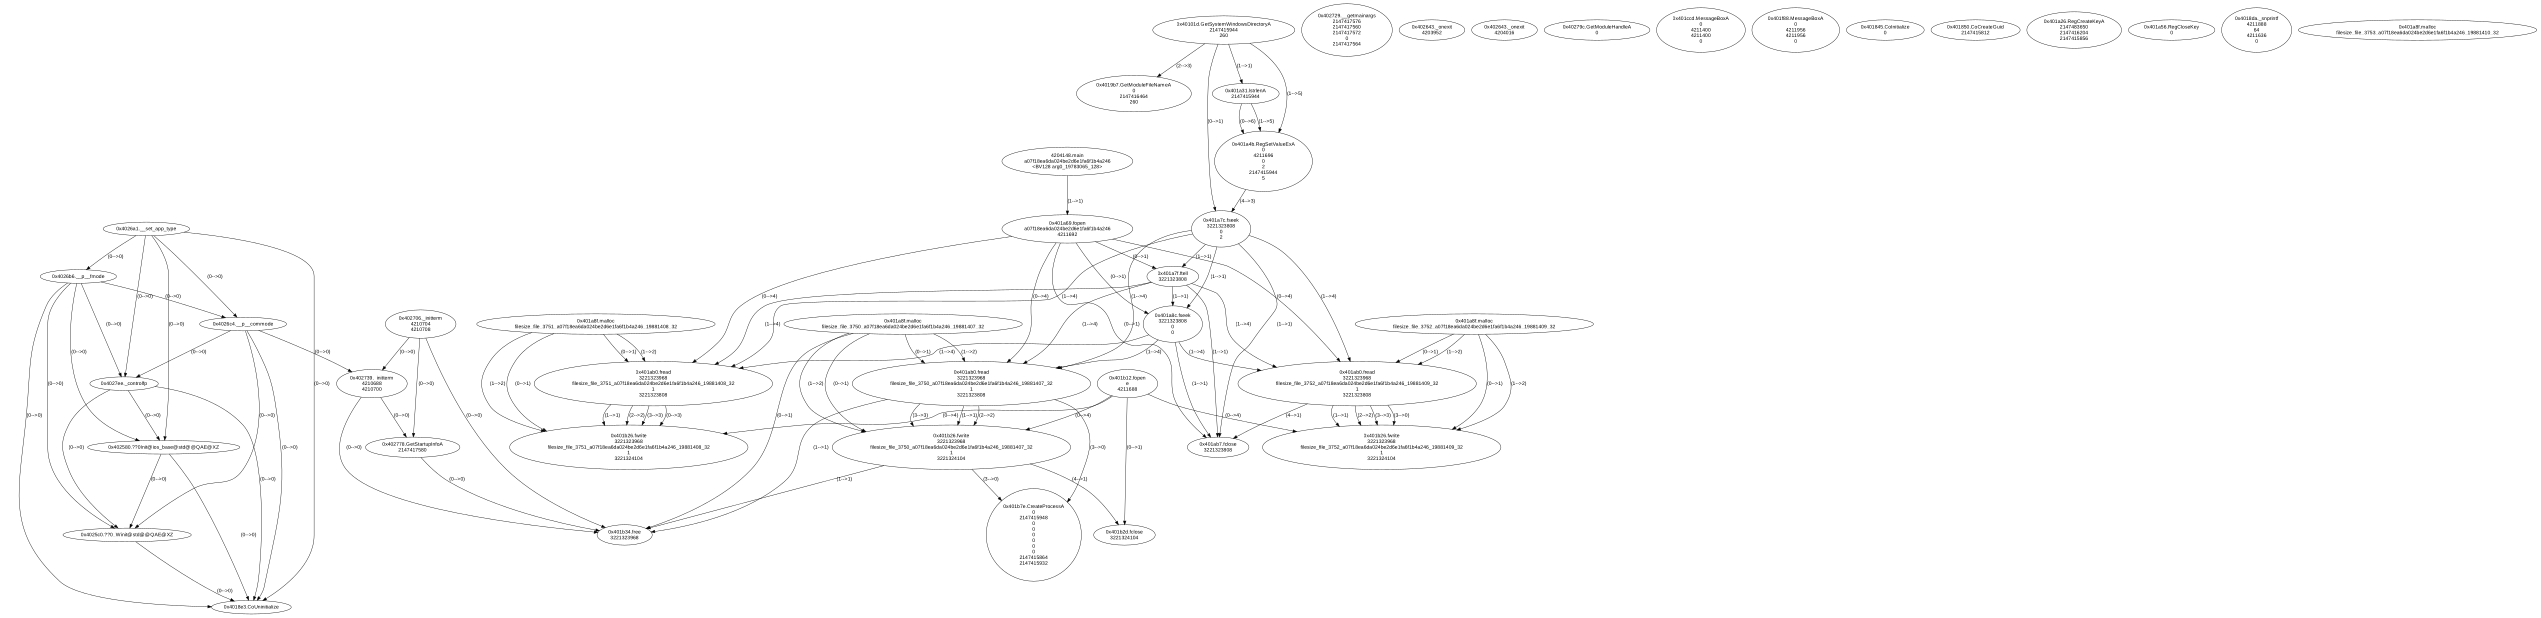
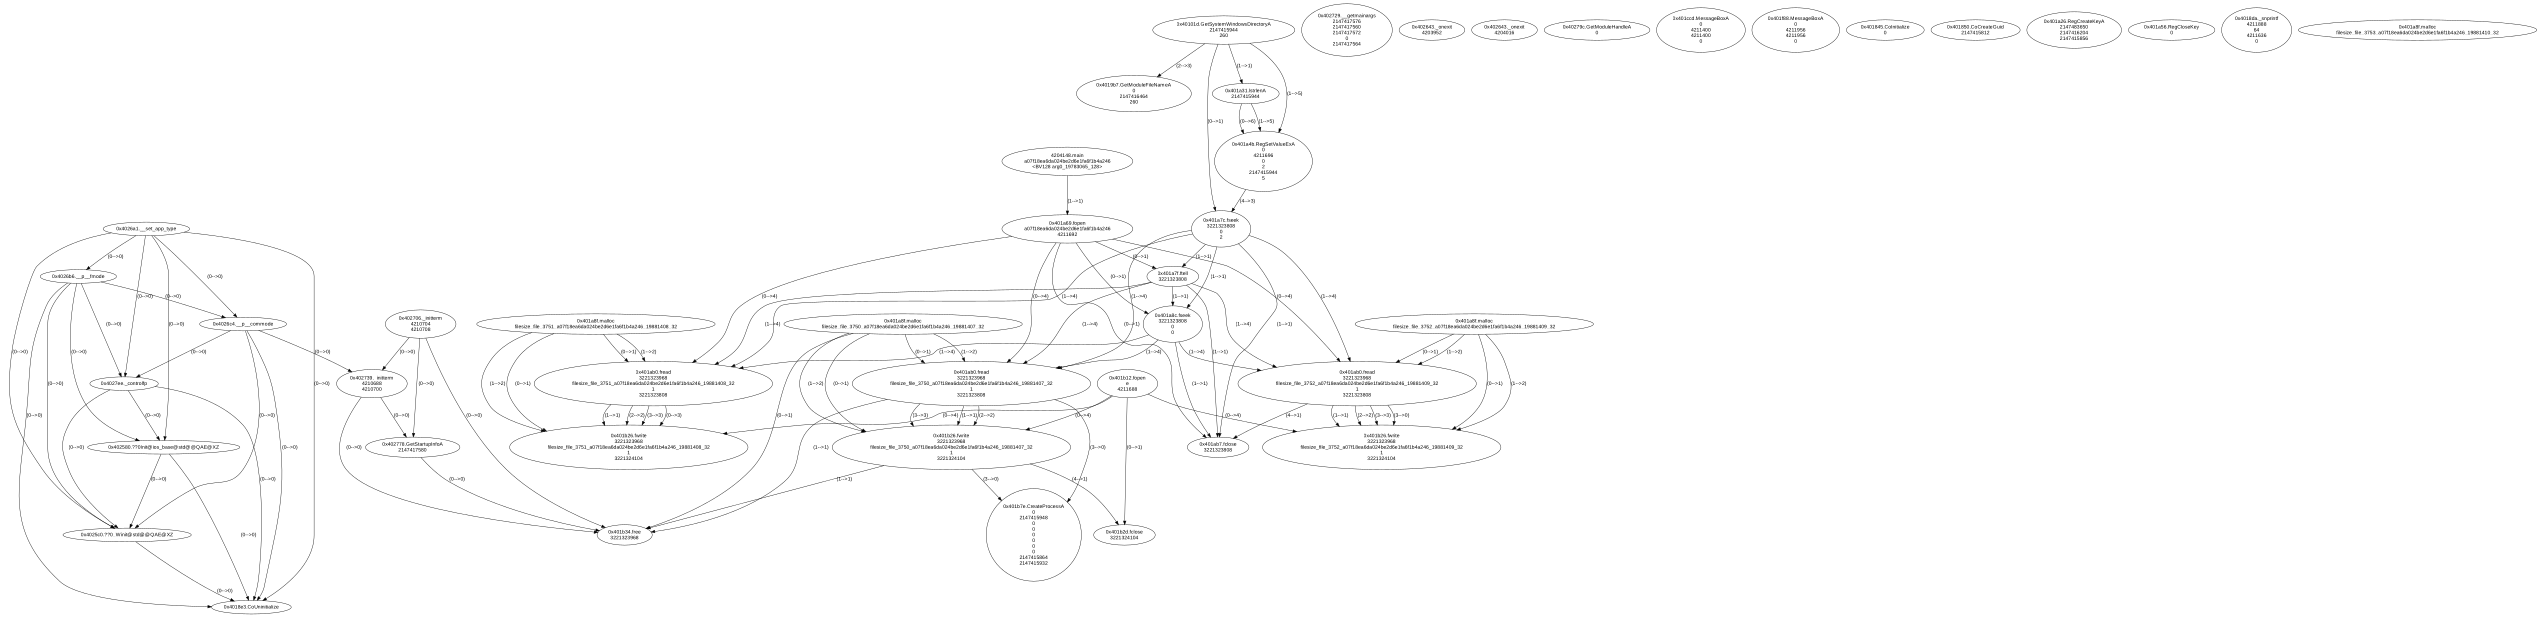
edge "0x4026a1.__set_app_type" -> "0x4025c0.??0_Winit@std@@QAE@XZ": added, label "(0-->0)"
